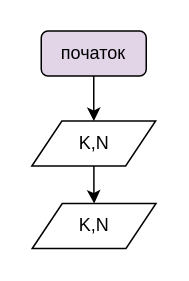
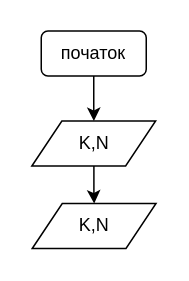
node "початок": fillcolor #e1d5e7 -> #ffffff
